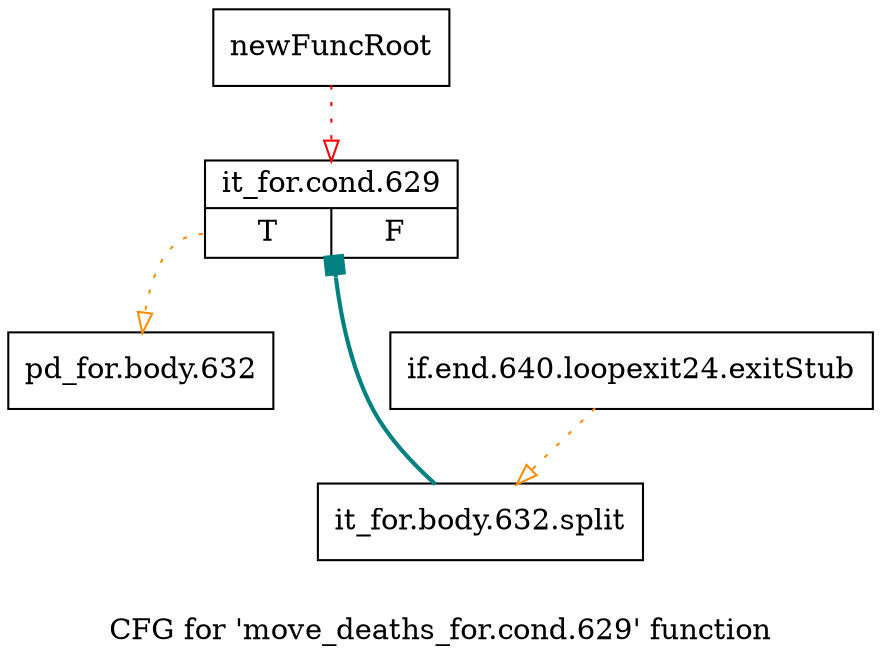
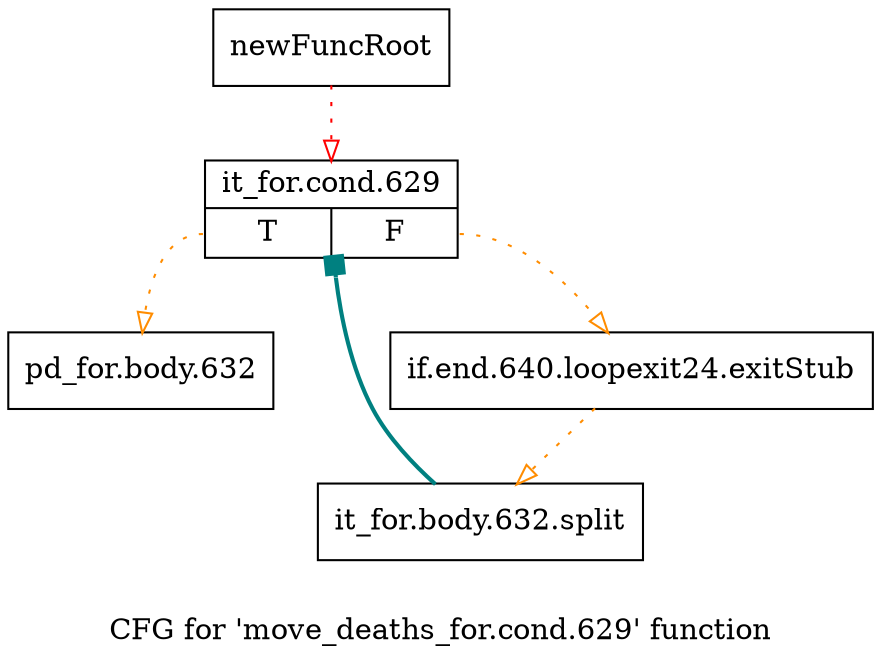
edge "it_for.cond.629" -> "if.end.640.loopexit24.exitStub": added
